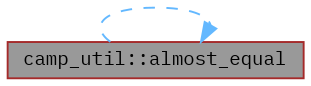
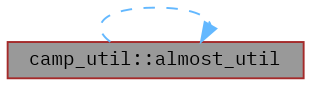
node "camp_util::almost_equal": label "camp_util::almost_equal" -> "camp_util::almost_util"
